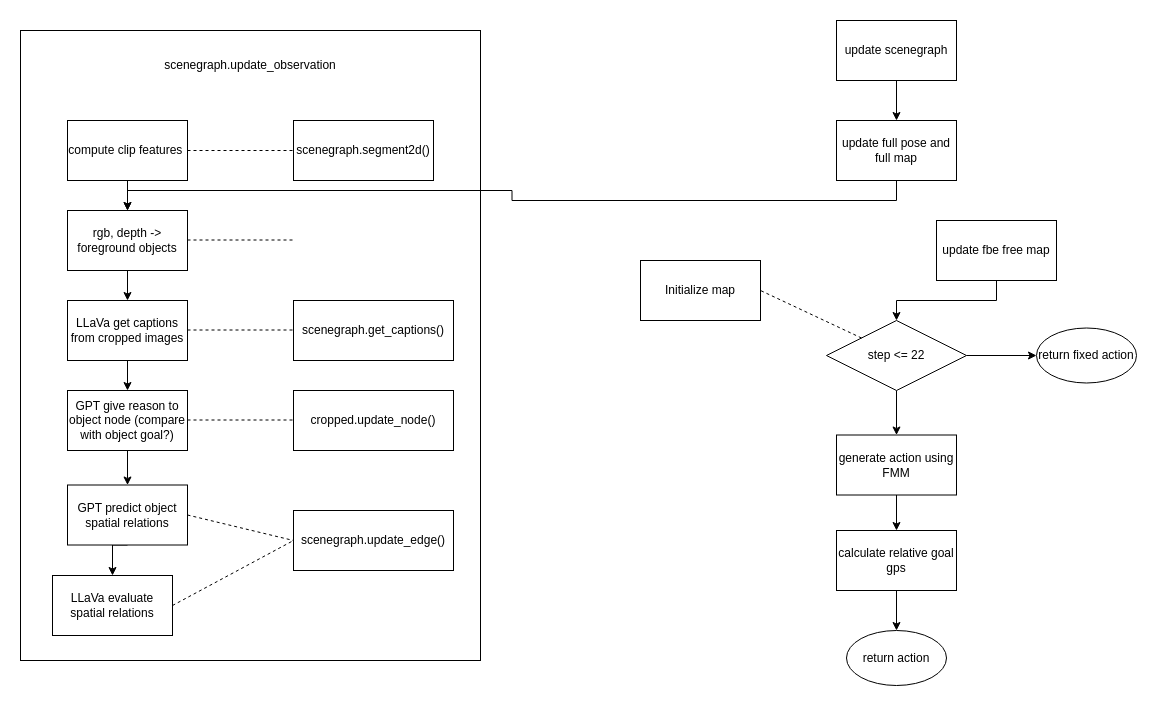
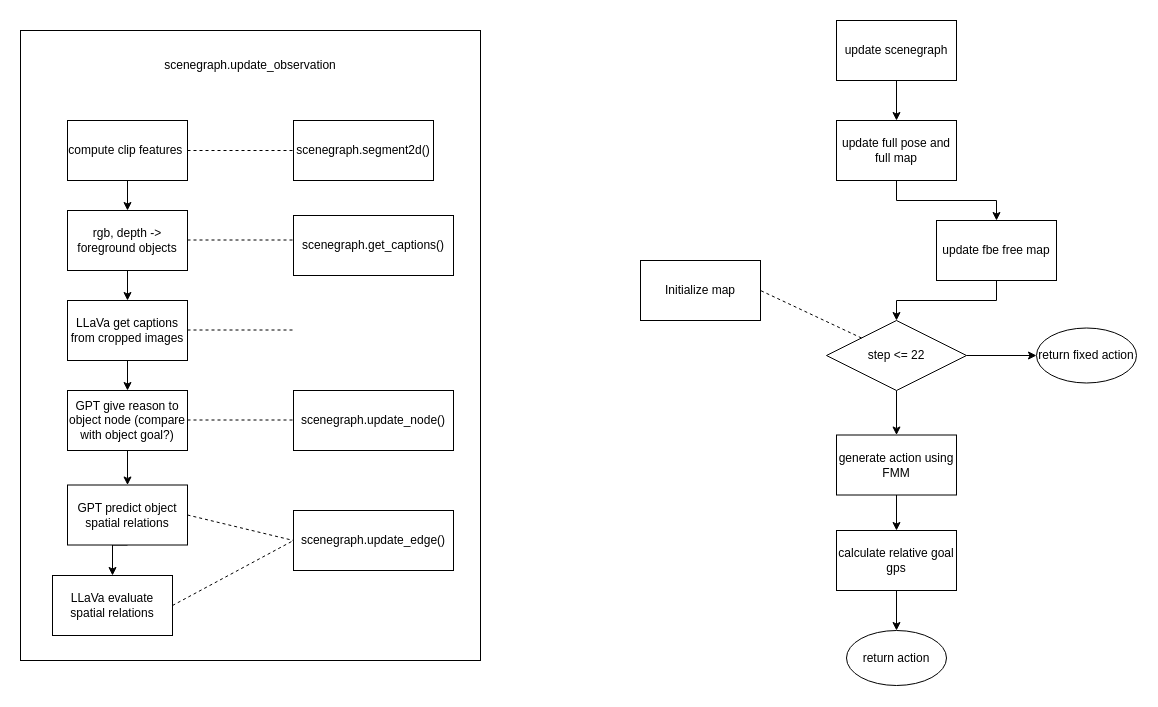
edge "update full pose and full map" -> "rgb, depth -> foreground objects": now "update full pose and full map" -> "update fbe free map"
node "scenegraph.get_captions()": moved (374, 331) -> (374, 246)
node "cropped.update_node()": label "cropped.update_node()" -> "scenegraph.update_node()"
